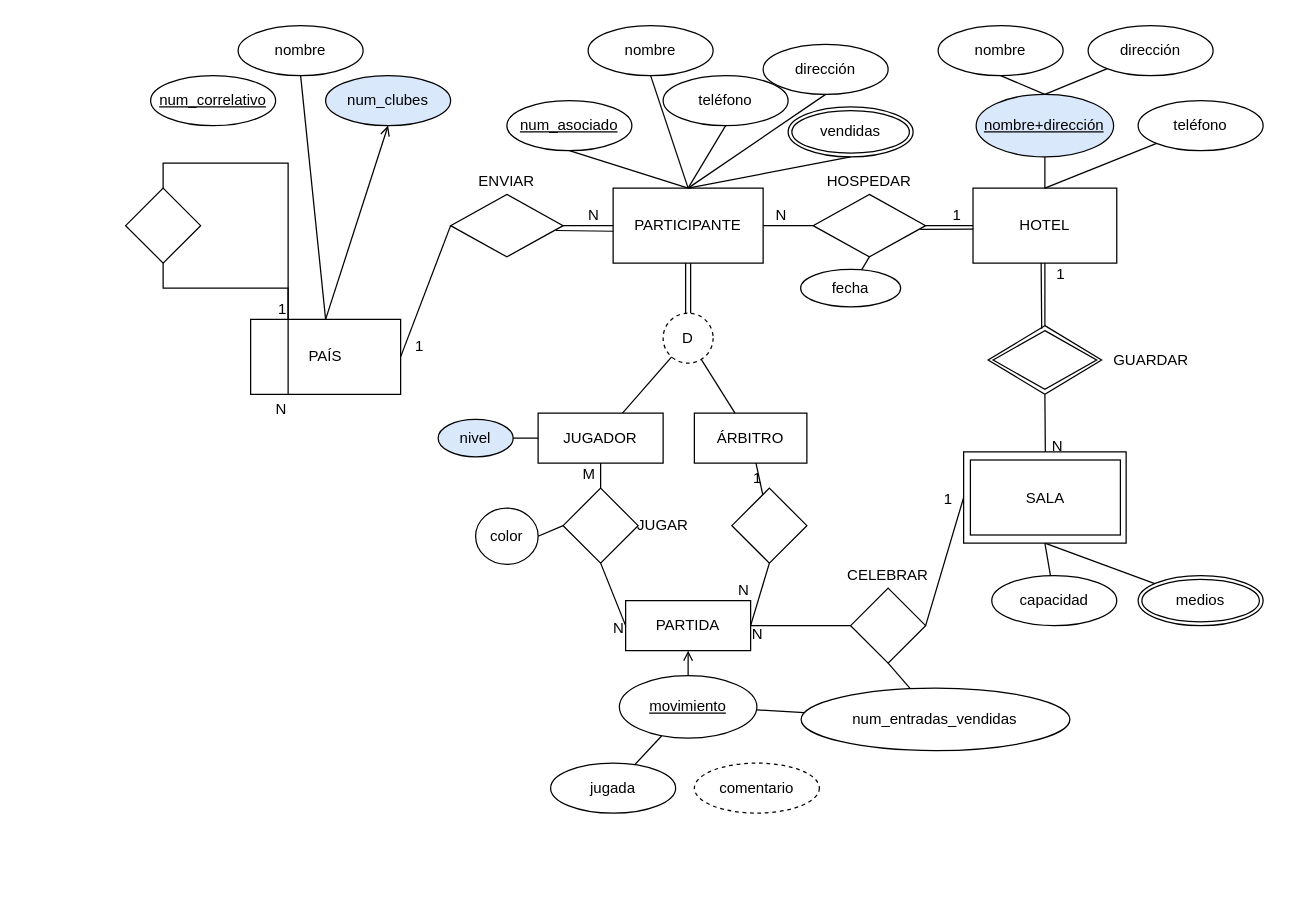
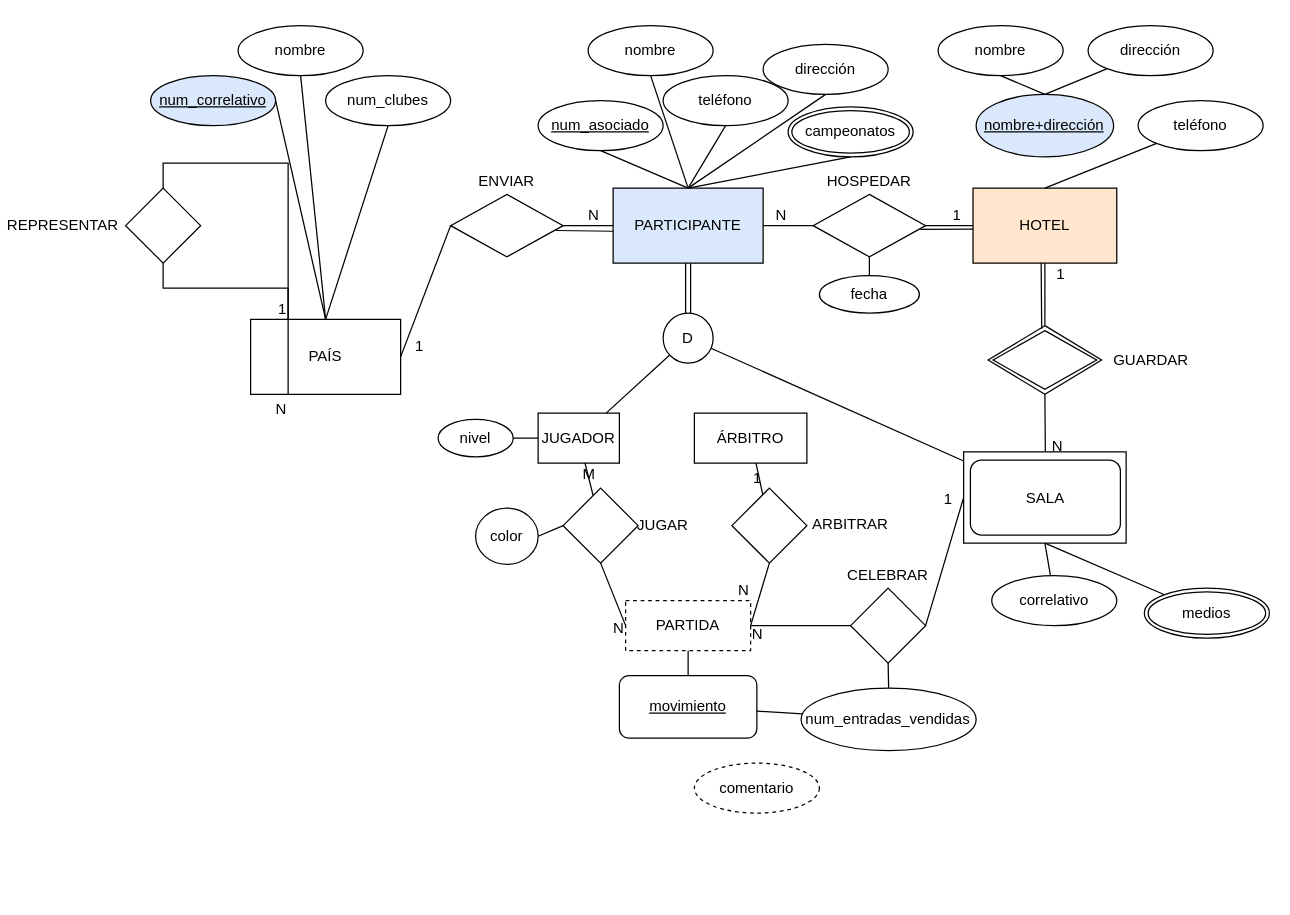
node "num_correlativo": fillcolor #ffffff -> #dae8fc
node "num_clubes": fillcolor #dae8fc -> #ffffff
node "num_asociado": moved (569, 126) -> (601, 126)
edge "PAÍS" -> "num_clubes": arrowhead open -> none
node "vendidas": label "vendidas" -> "campeonatos"
edge "nombre+dirección" -- "HOTEL": removed
edge "num_correlativo" -- "PAÍS": added
node "REPRESENTAR": added
node "PARTICIPANTE": fillcolor #ffffff -> #dae8fc
node "HOTEL": fillcolor #ffffff -> #ffe6cc
node "fecha": moved (851, 288) -> (869, 294)
node "D": style dashed -> solid
edge "D" -- "ÁRBITRO": now "D" -- "SALA"
node "nivel": fillcolor #dae8fc -> #ffffff
node "JUGADOR": size 125x50 -> 81x50
node "M": fillcolor #ffffff -> #ffe6cc
node "SALA": shape rectangle -> rounded rectangle
node "ARBITRAR": added
node "capacidad": label "capacidad" -> "correlativo"
node "medios": moved (1201, 601) -> (1207, 613)
node "PARTIDA": style solid -> dashed
edge "movimiento" -> "PARTIDA": arrowhead open -> none
node "movimiento": shape ellipse -> rounded rectangle
node "num_entradas_vendidas": size 269x63 -> 175x63
edge "movimiento" -- "jugada": removed
node "jugada": removed
